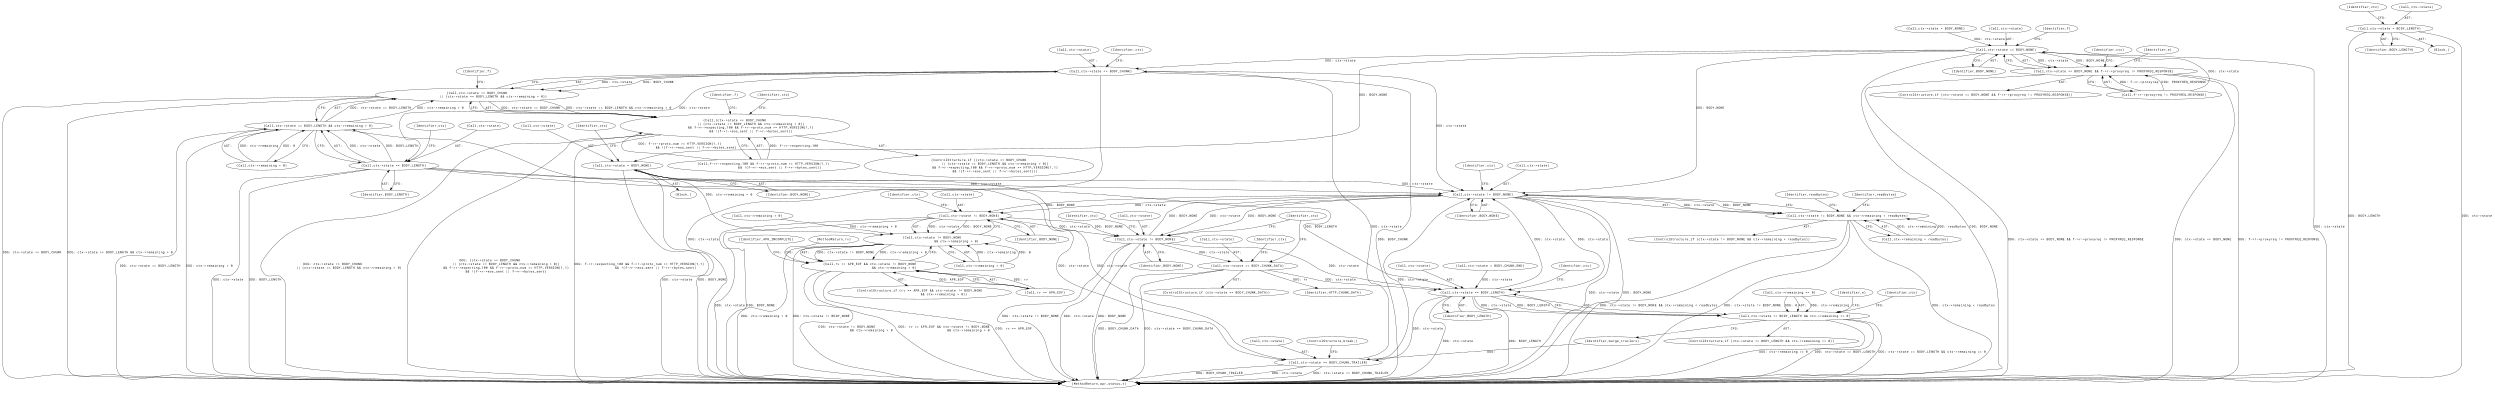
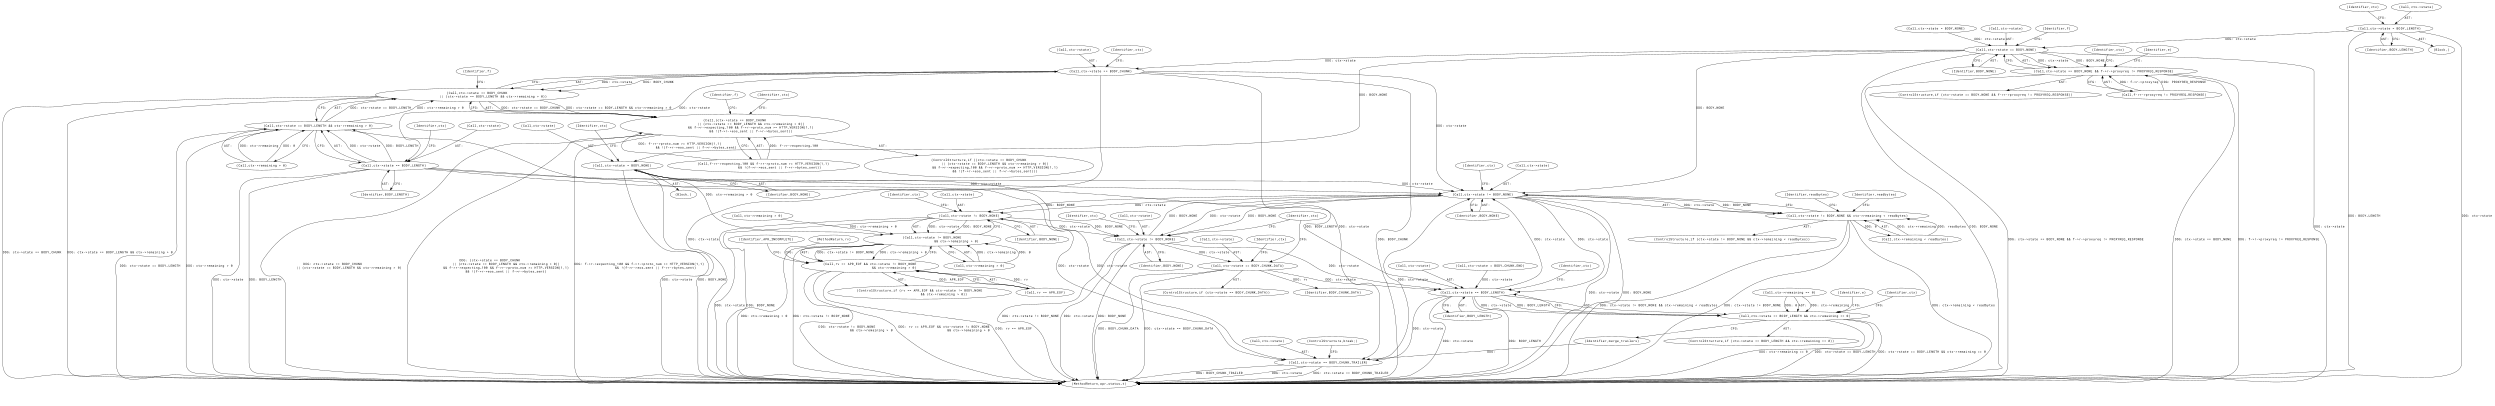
edge "(Call,f->r->proxyreq != PROXYREQ_RESPONSE)" -> "(Call,ctx->state == BODY_NONE)": now "(Call,ctx->state = BODY_LENGTH)" -> "(Call,ctx->state == BODY_NONE)"
edge "(Call,ctx->state == BODY_CHUNK_TRAILER)" -> "(Call,ctx->state == BODY_CHUNK)": reversed
edge "(Call,ctx->state != BODY_NONE && ctx->remaining < readbytes)" -> "(Call,ctx->remaining < readbytes)": label "CFG: " -> "DDG: 0"
node "(Identifier,HTTP_CHUNK_DATA)": label "(Identifier,HTTP_CHUNK_DATA)" -> "(Identifier,BODY_CHUNK_DATA)"
